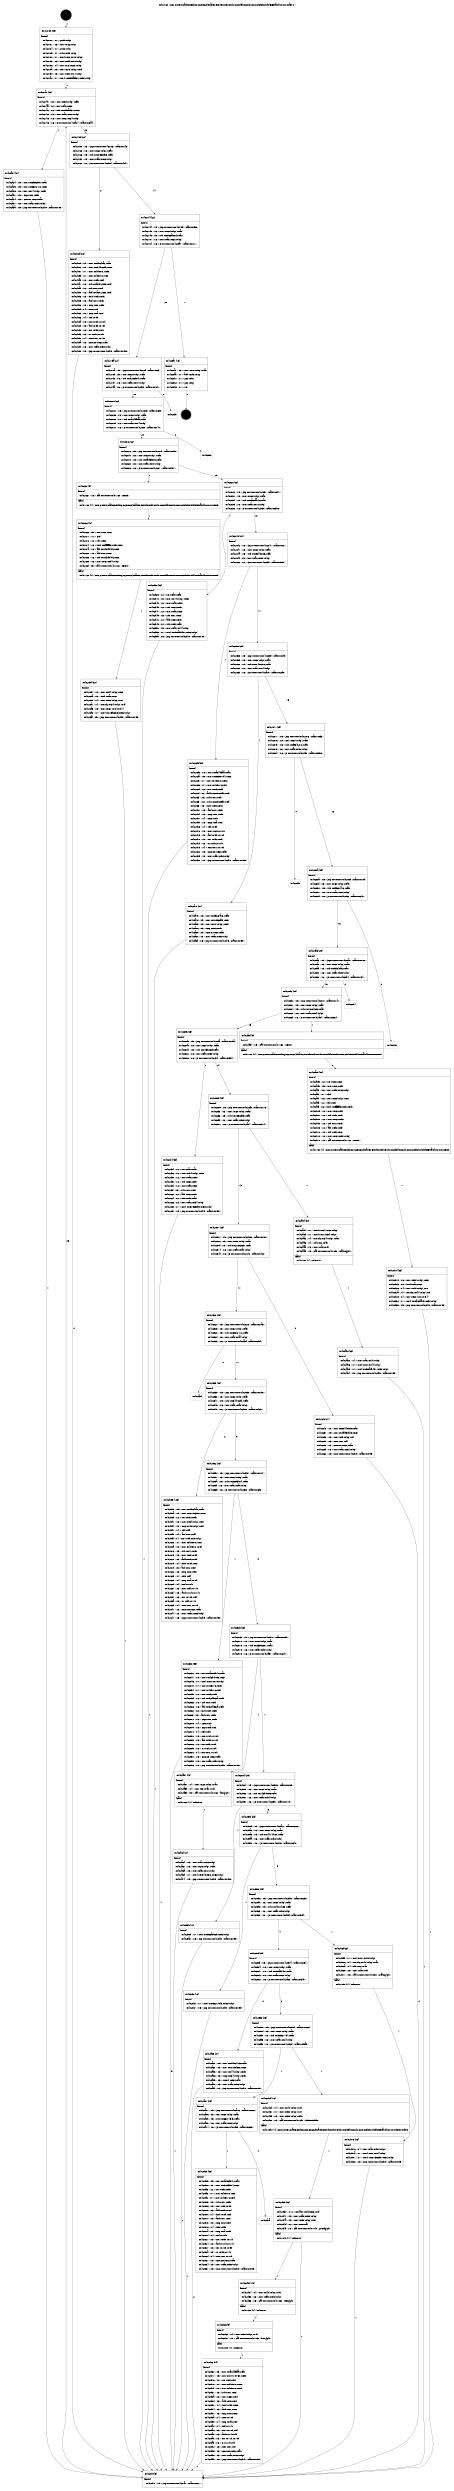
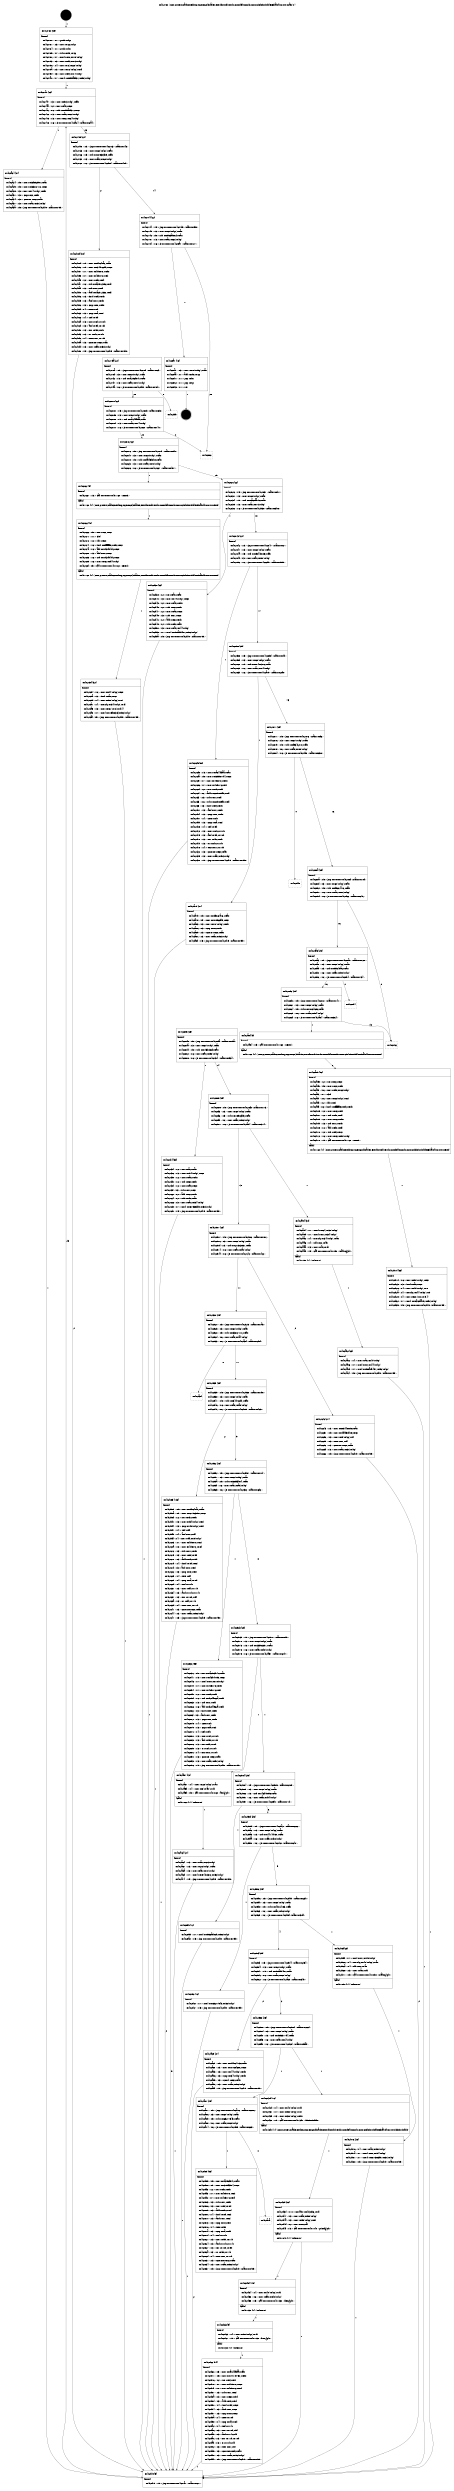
edge "0x4027d4 [22]" -> "0x4027ea [22]": now "0x4027d4 [22]" -> "0x402ec0"
edge "0x4028bc [25]" -> "0x4028d5 [25]": now "0x4028bc [25]" -> "0x402dcc"
edge "0x402be5 [103]" -> "0x402f19 [5]": added, label "2"
